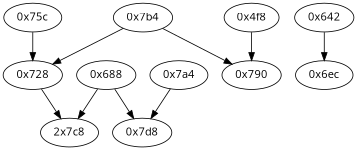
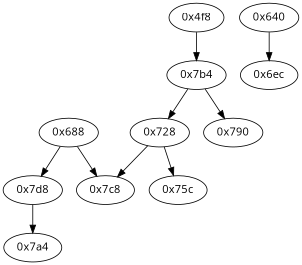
node "0x642": label "0x642" -> "0x640"
edge "0x75c" -> "0x728": reversed
edge "0x4f8" -> "0x790": now "0x4f8" -> "0x7b4"
edge "0x7a4" -> "0x7d8": reversed
node "2x7c8": label "2x7c8" -> "0x7c8"
